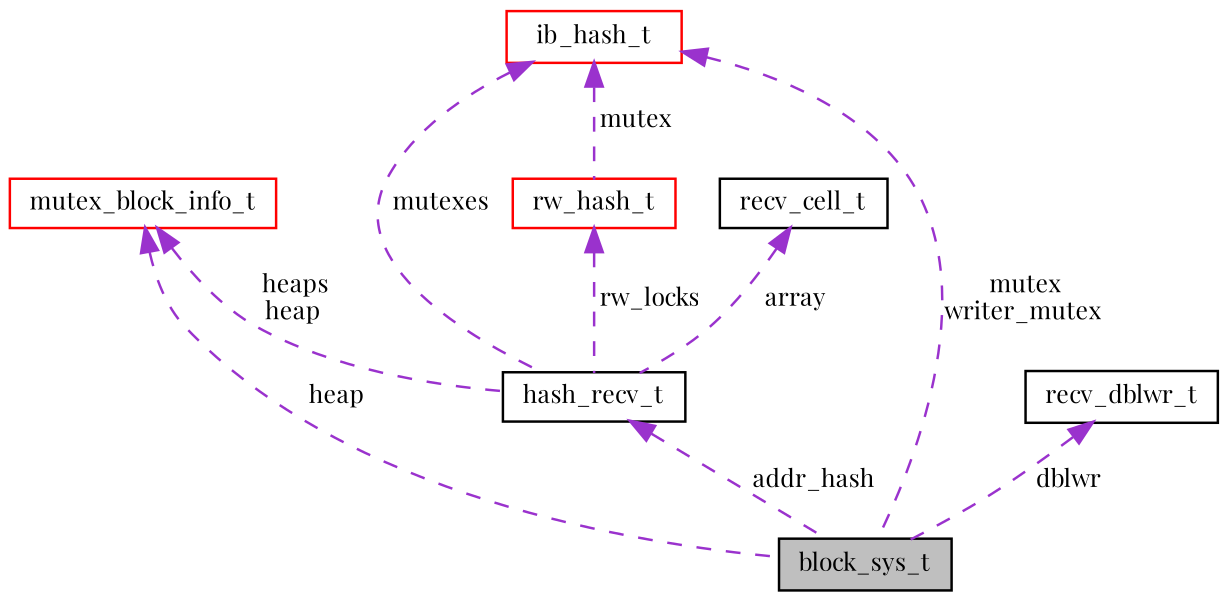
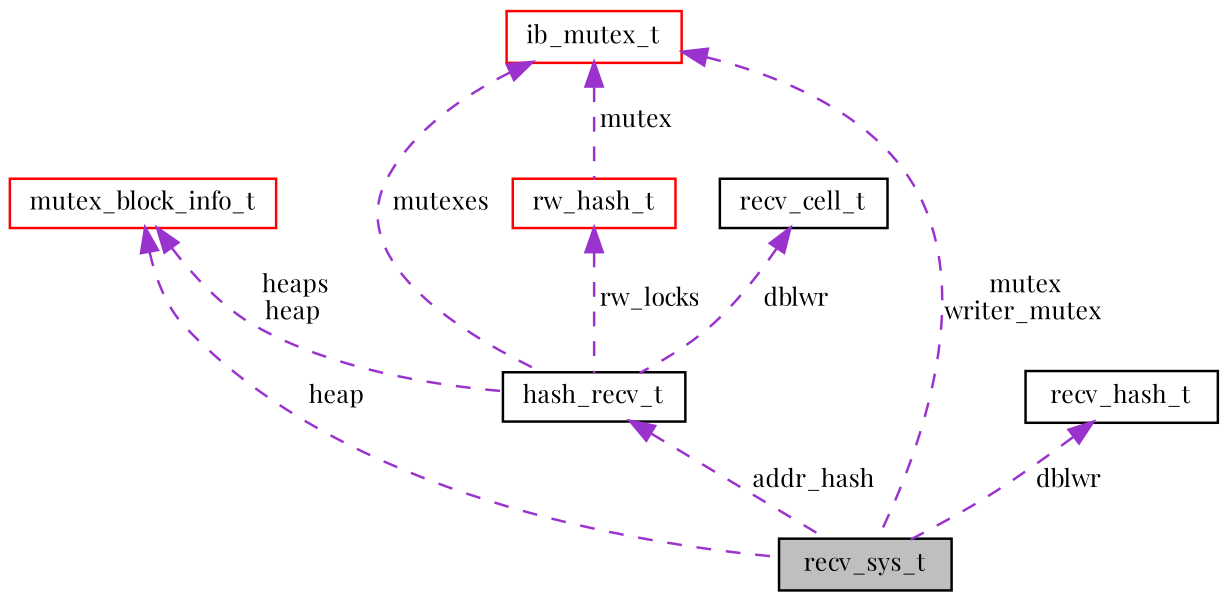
node "ib_hash_t": label "ib_hash_t" -> "ib_mutex_t"
edge "hash_recv_t" -> "recv_cell_t": label " array" -> " dblwr"
node "recv_dblwr_t": label "recv_dblwr_t" -> "recv_hash_t"
node "block_sys_t": label "block_sys_t" -> "recv_sys_t"
